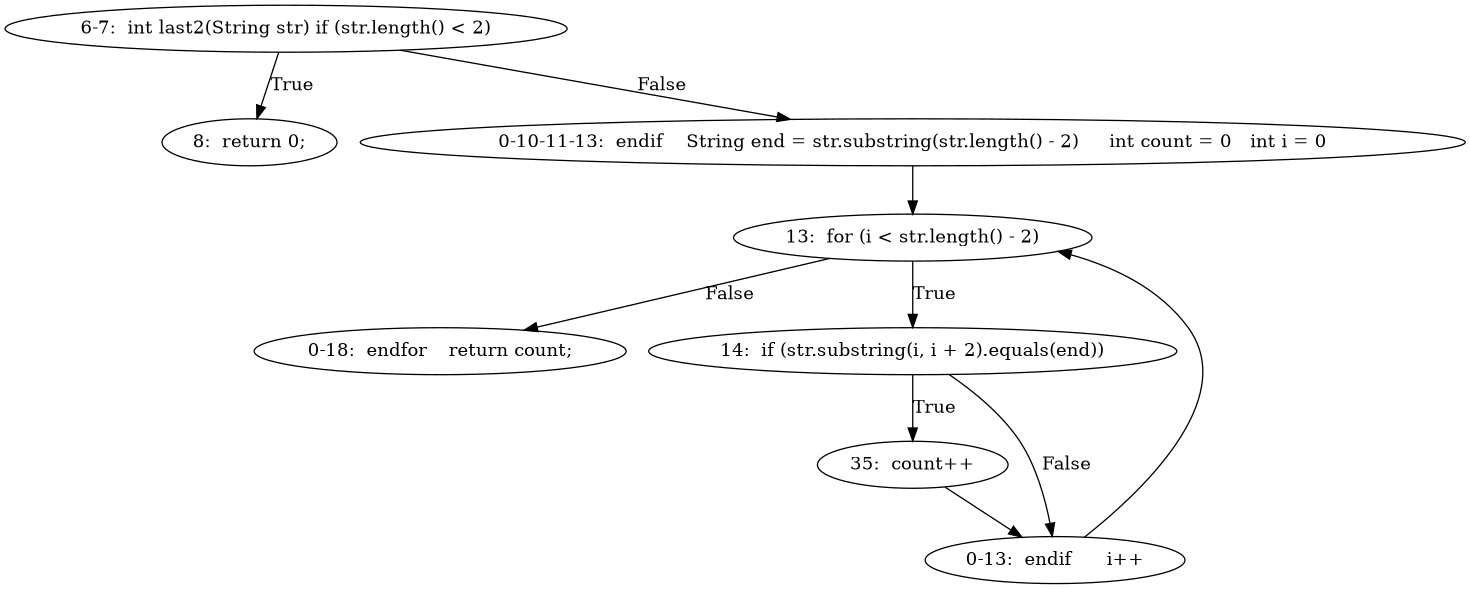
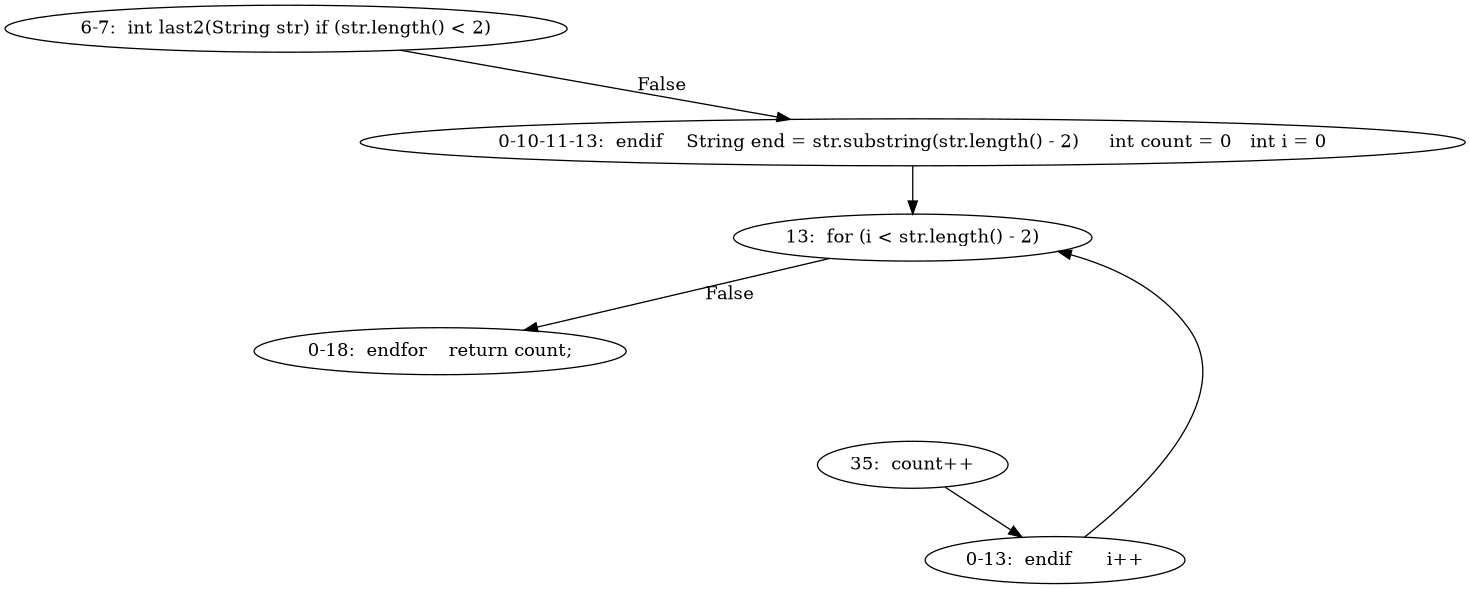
node "8:  return 0;": removed
node "14:  if (str.substring(i, i + 2).equals(end))": removed
